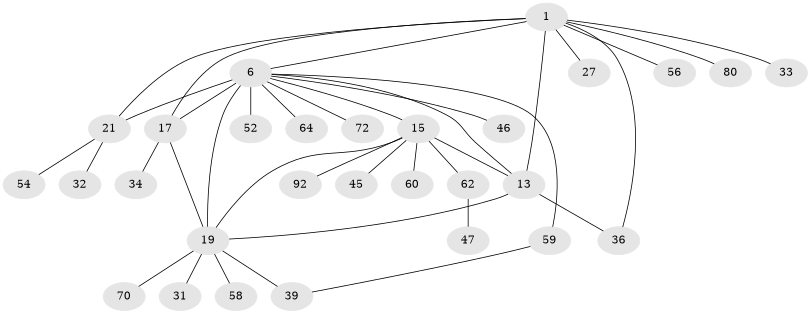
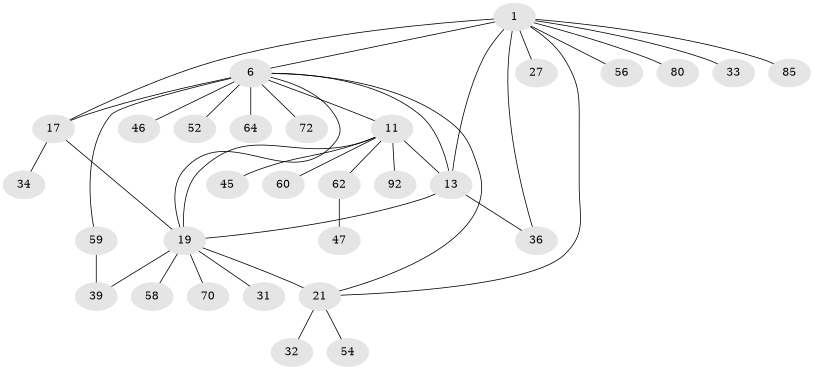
node "85": added
node "15": label "15" -> "11"
edge "19" -- "21": added
